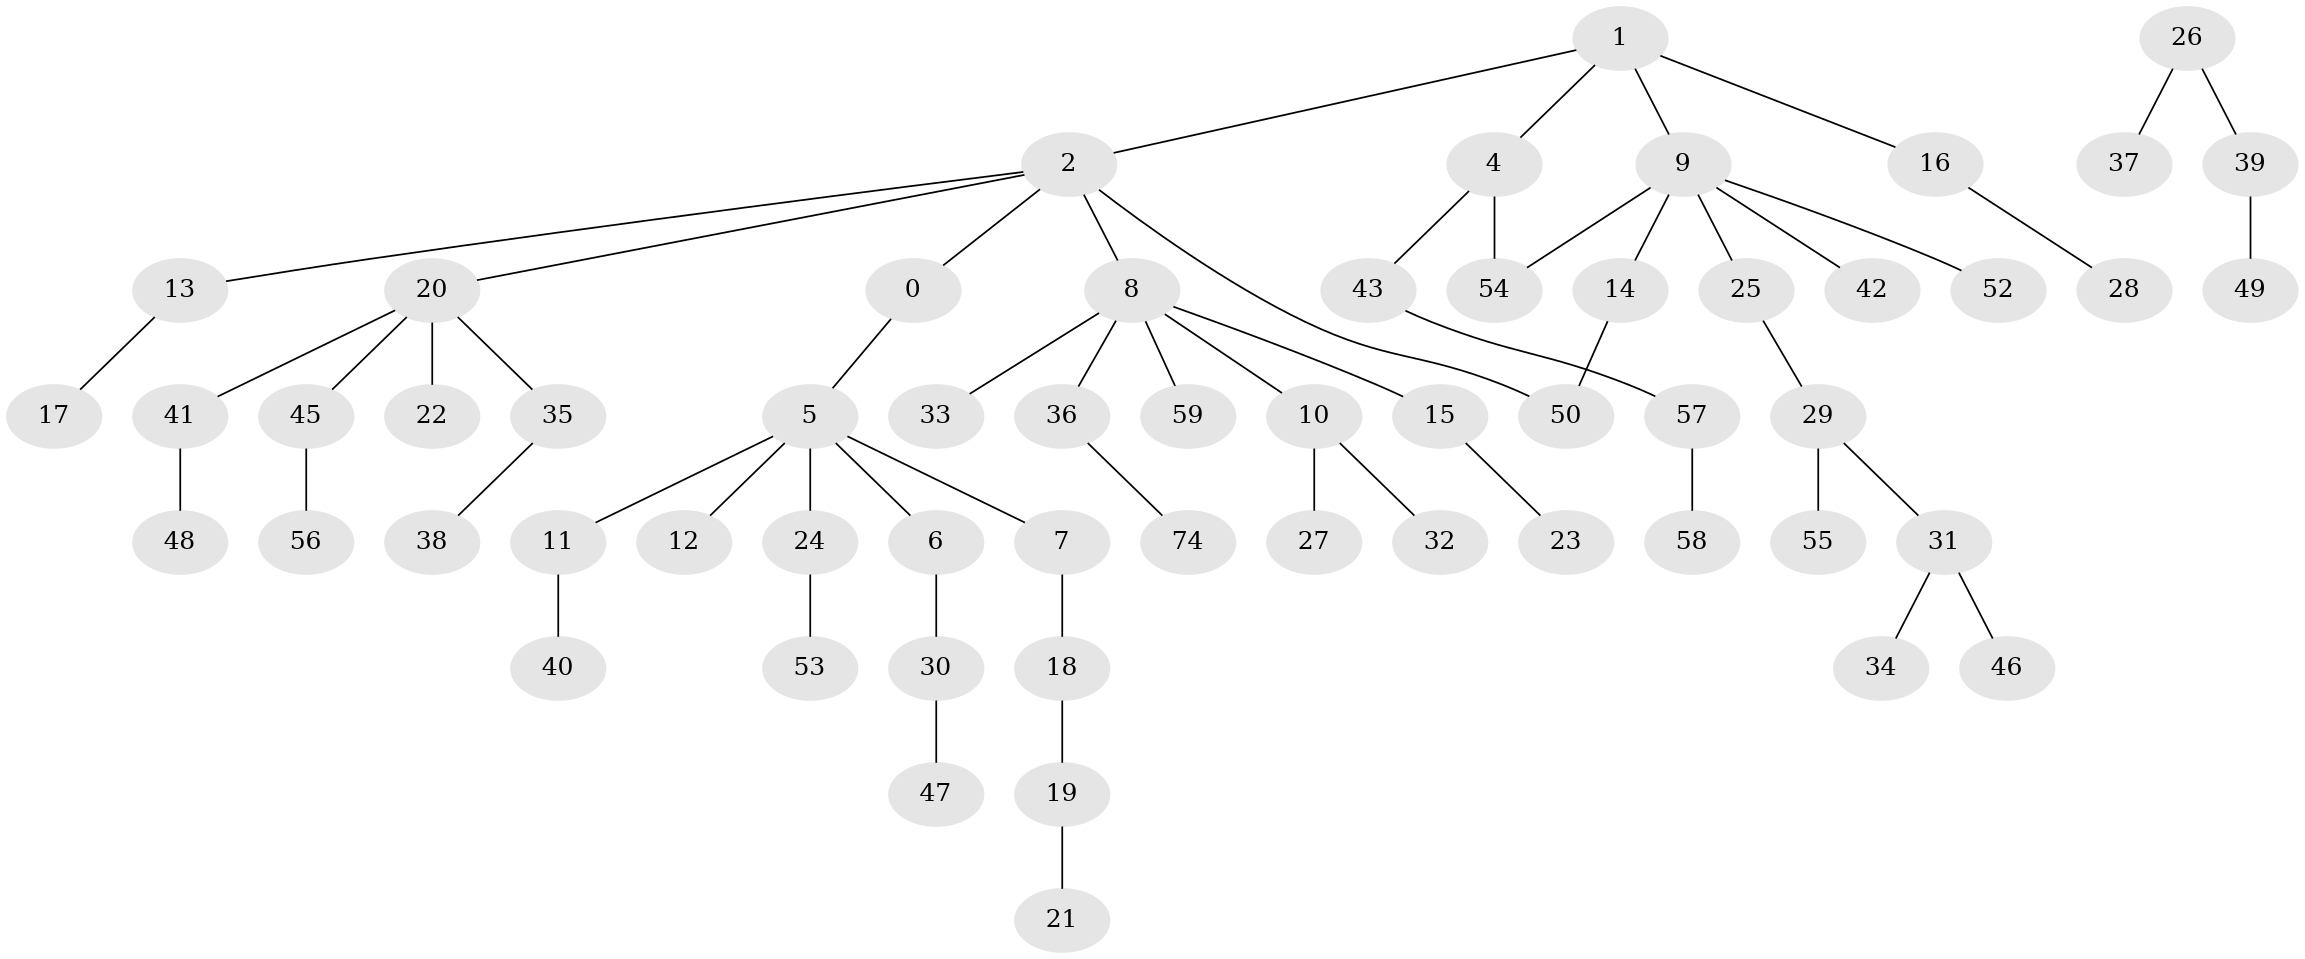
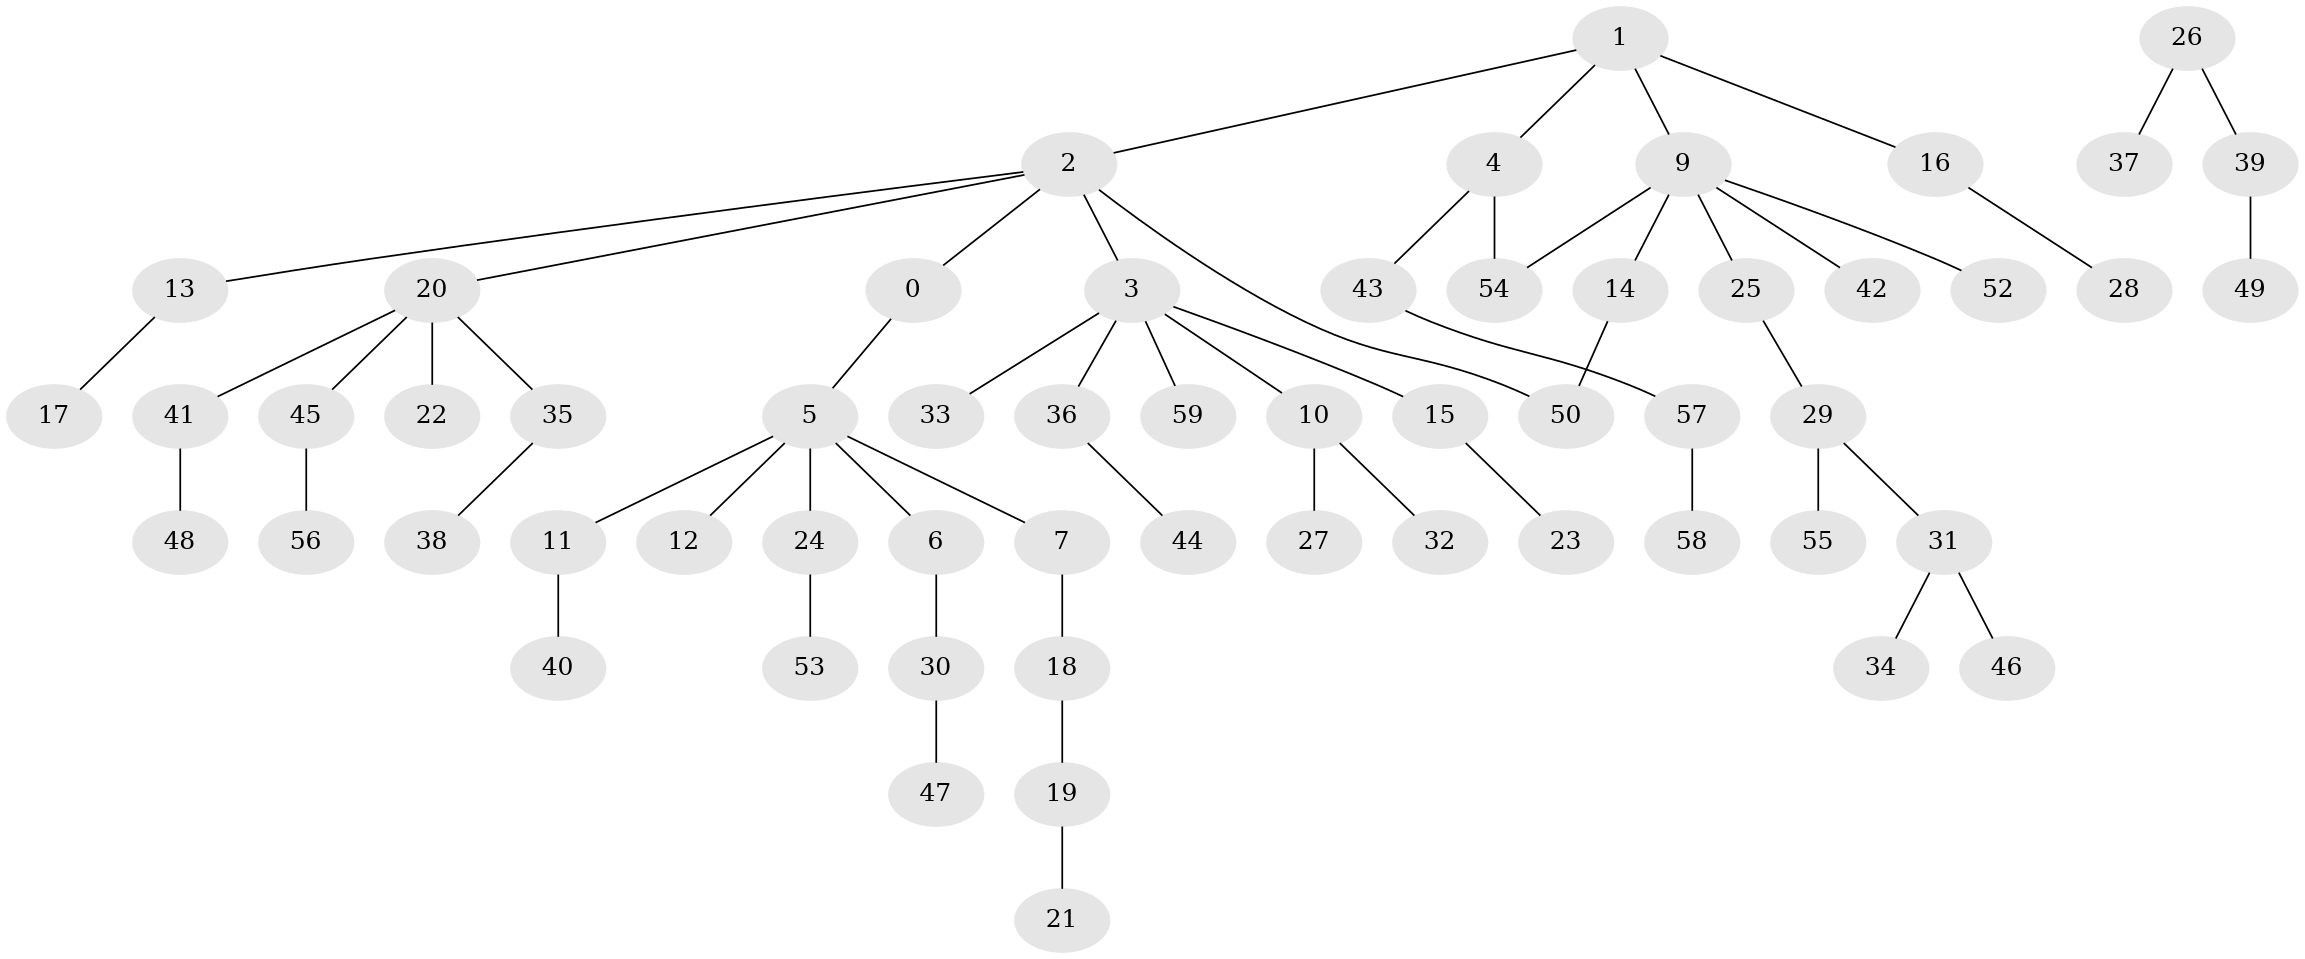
node "8": label "8" -> "3"
node "74": label "74" -> "44"
